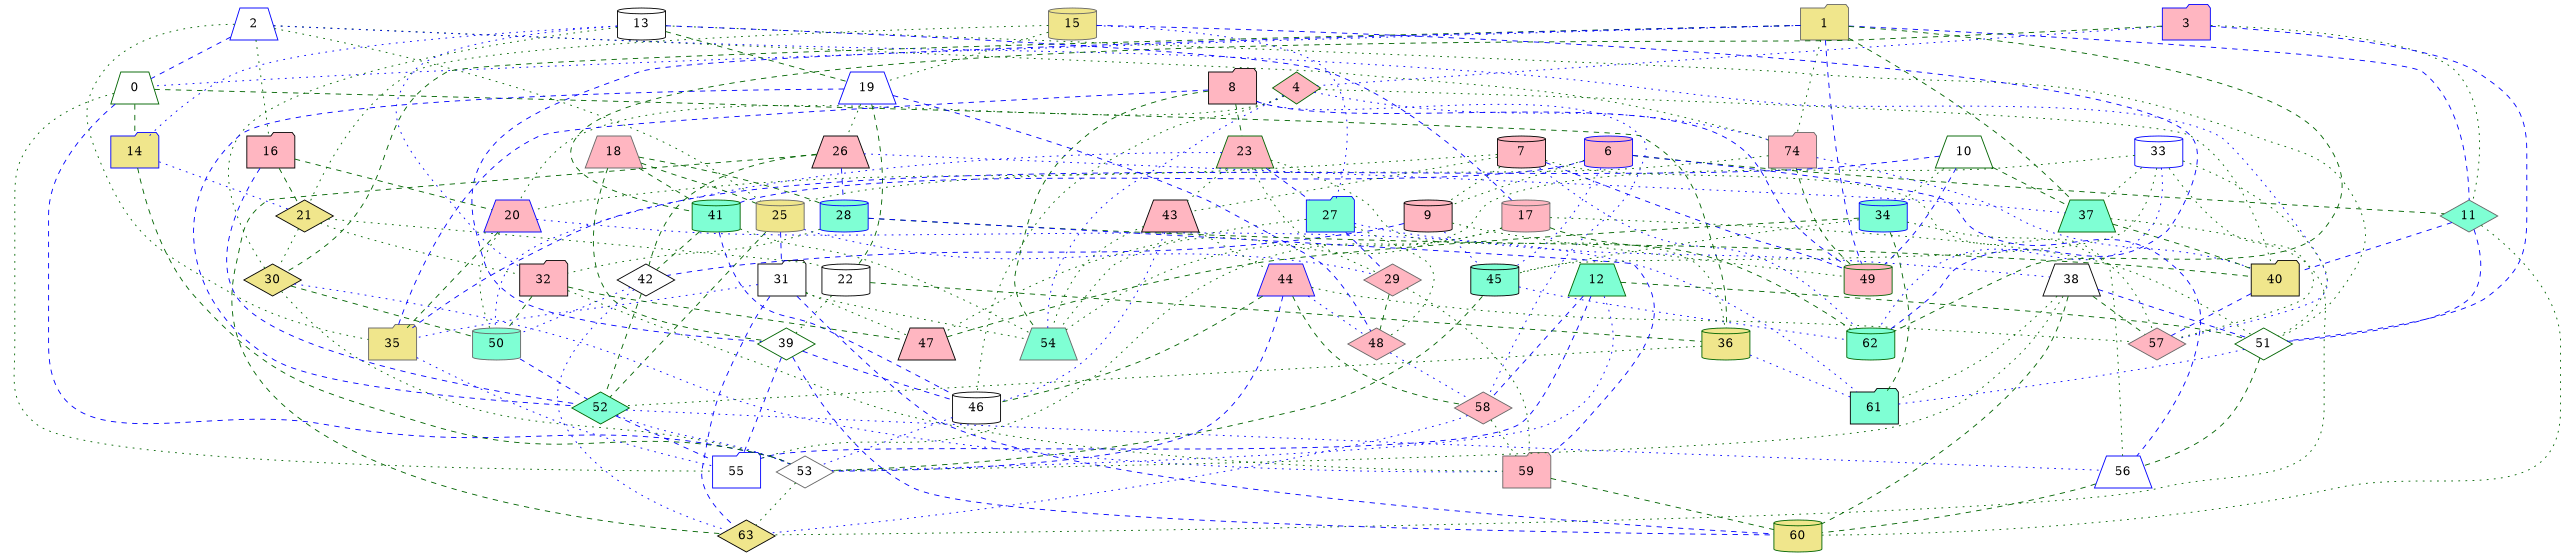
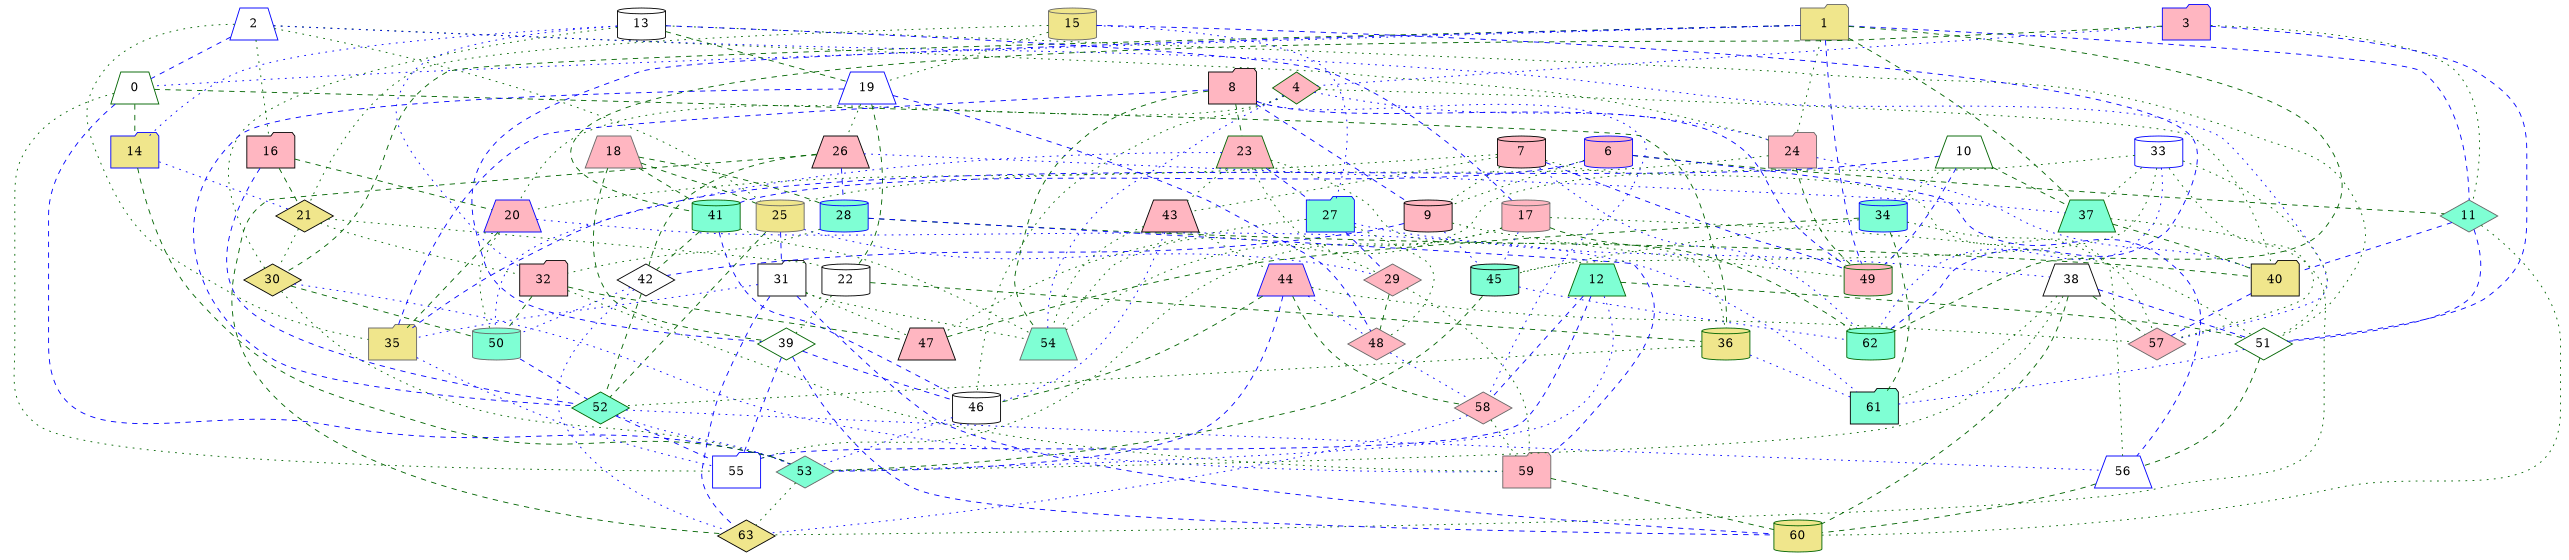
node "74": label "74" -> "24"
edge "8" -- "9": added
edge "6" -- "45": now "17" -- "45"
node "53": fillcolor white -> aquamarine
